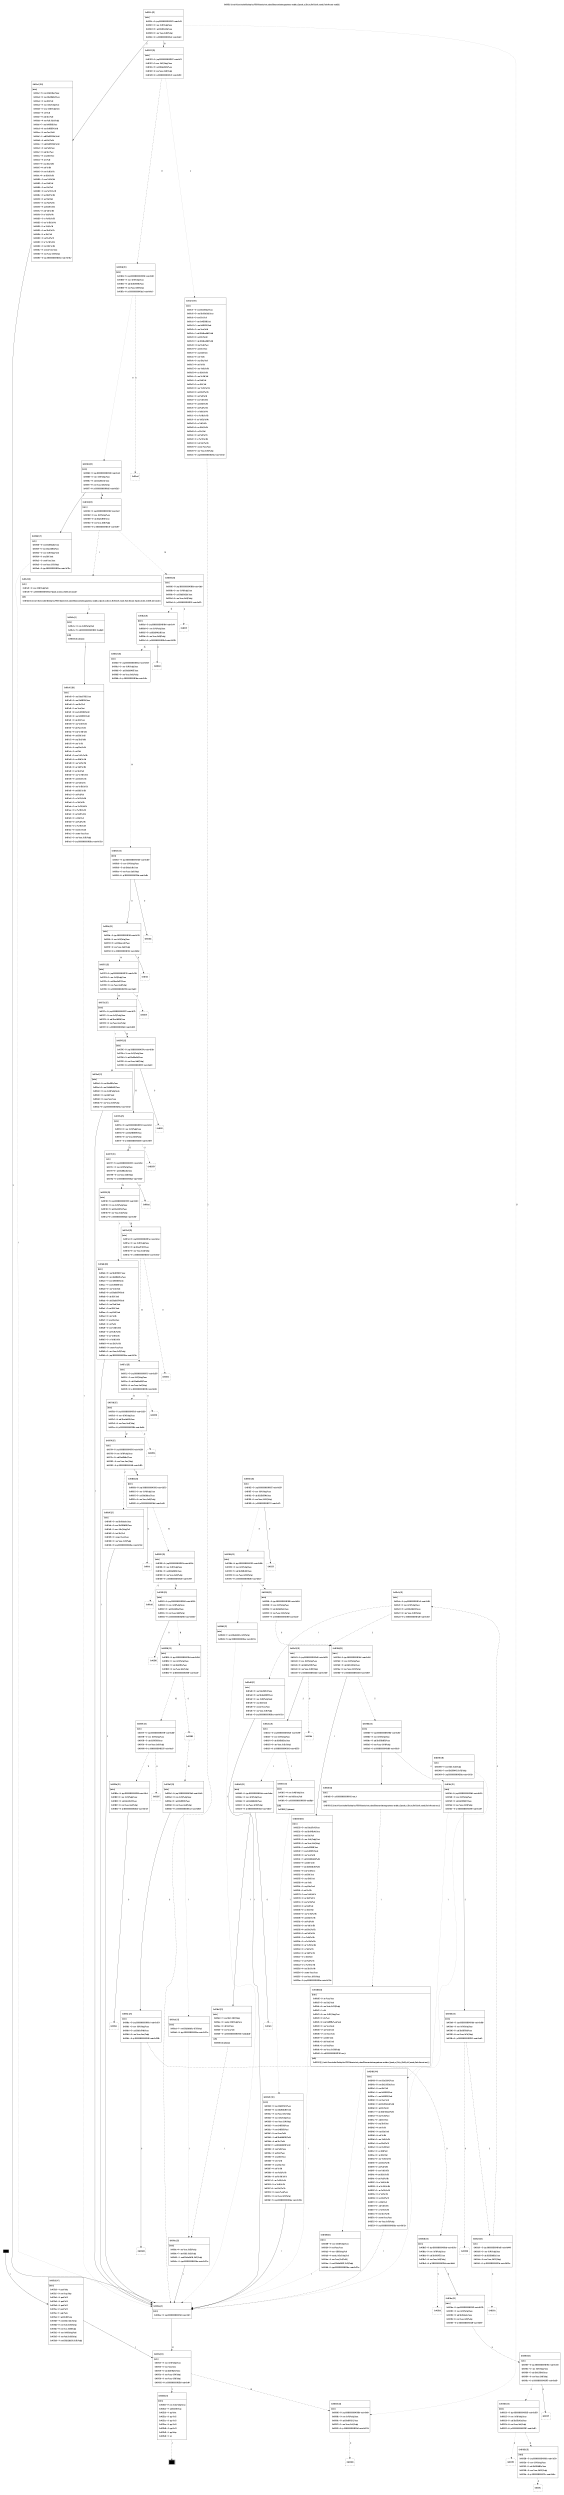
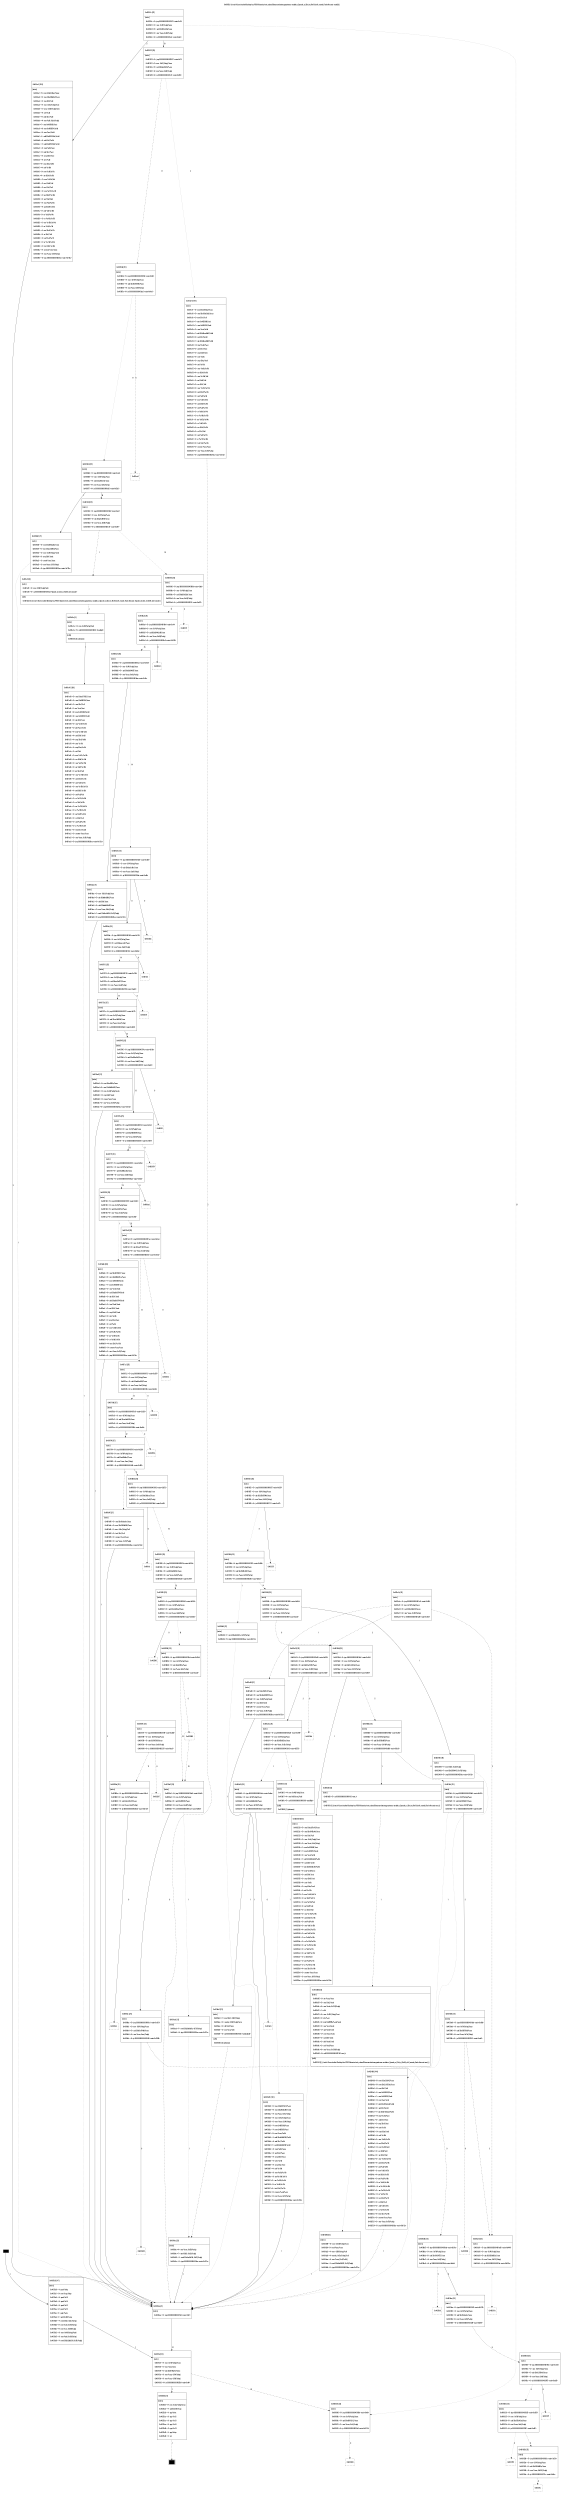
node "0x401dba [31]": added
node "0x401ed9": removed
edge "0x401984 [25]" -> "0x402486 [19]": added, label "1"
edge "0x401858 [25]" -> "0x401871 [25]": now "0x401858 [25]" -> "0x4018a3 [25]"
edge "0x401a01 [25]" -> "0x401a1a [25]": reversed
